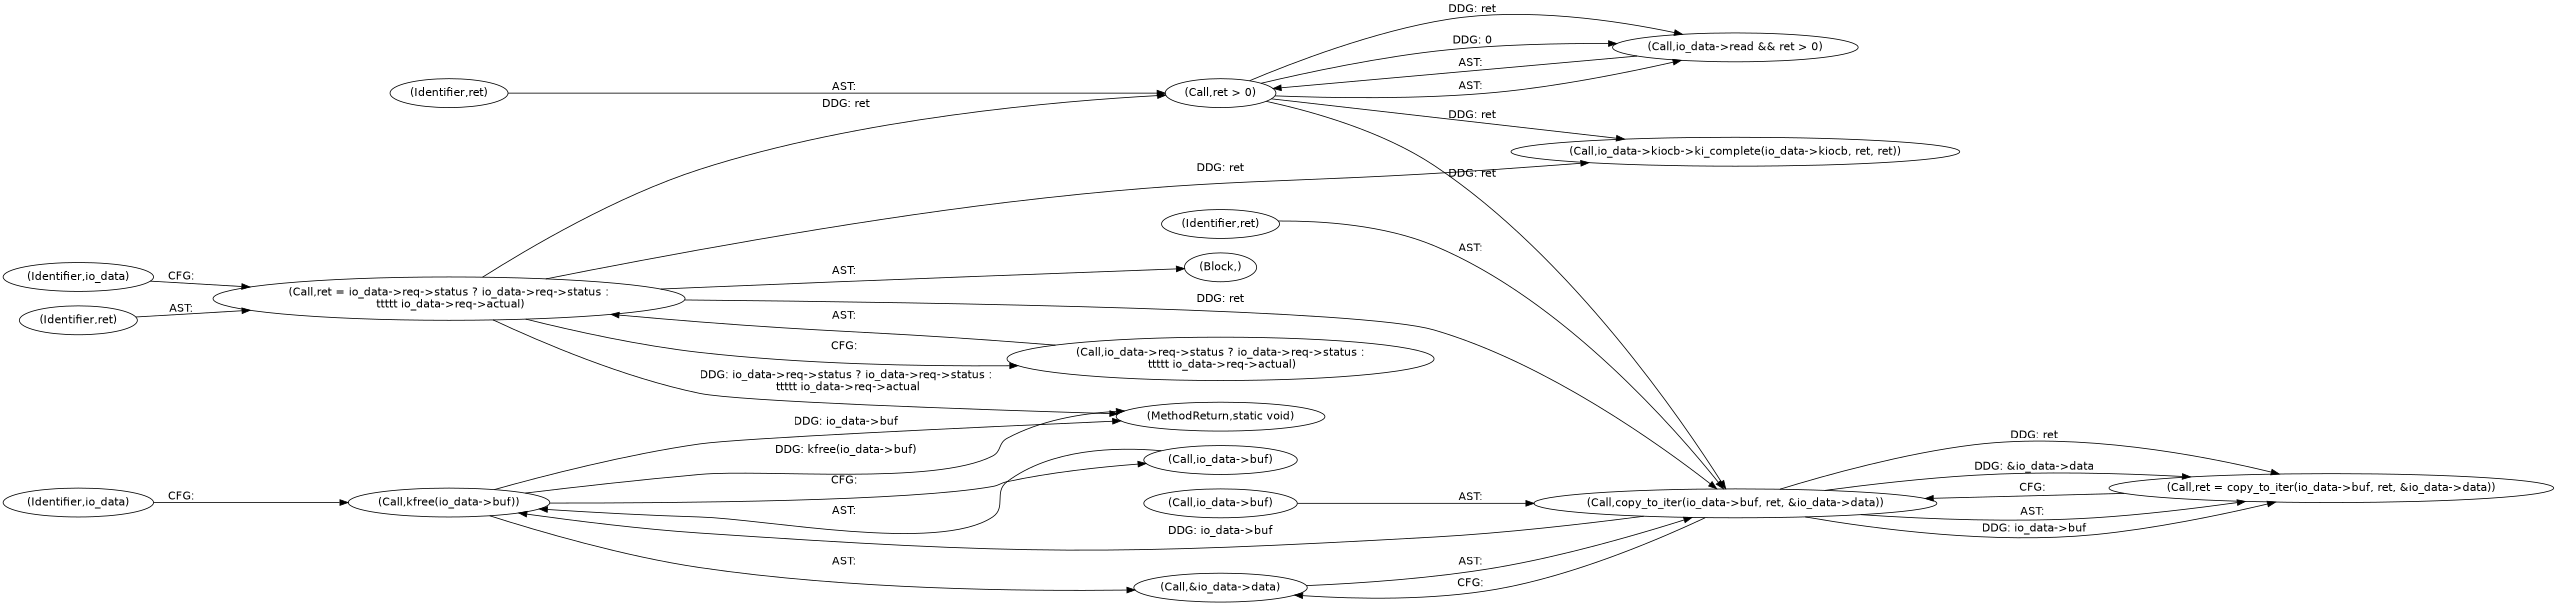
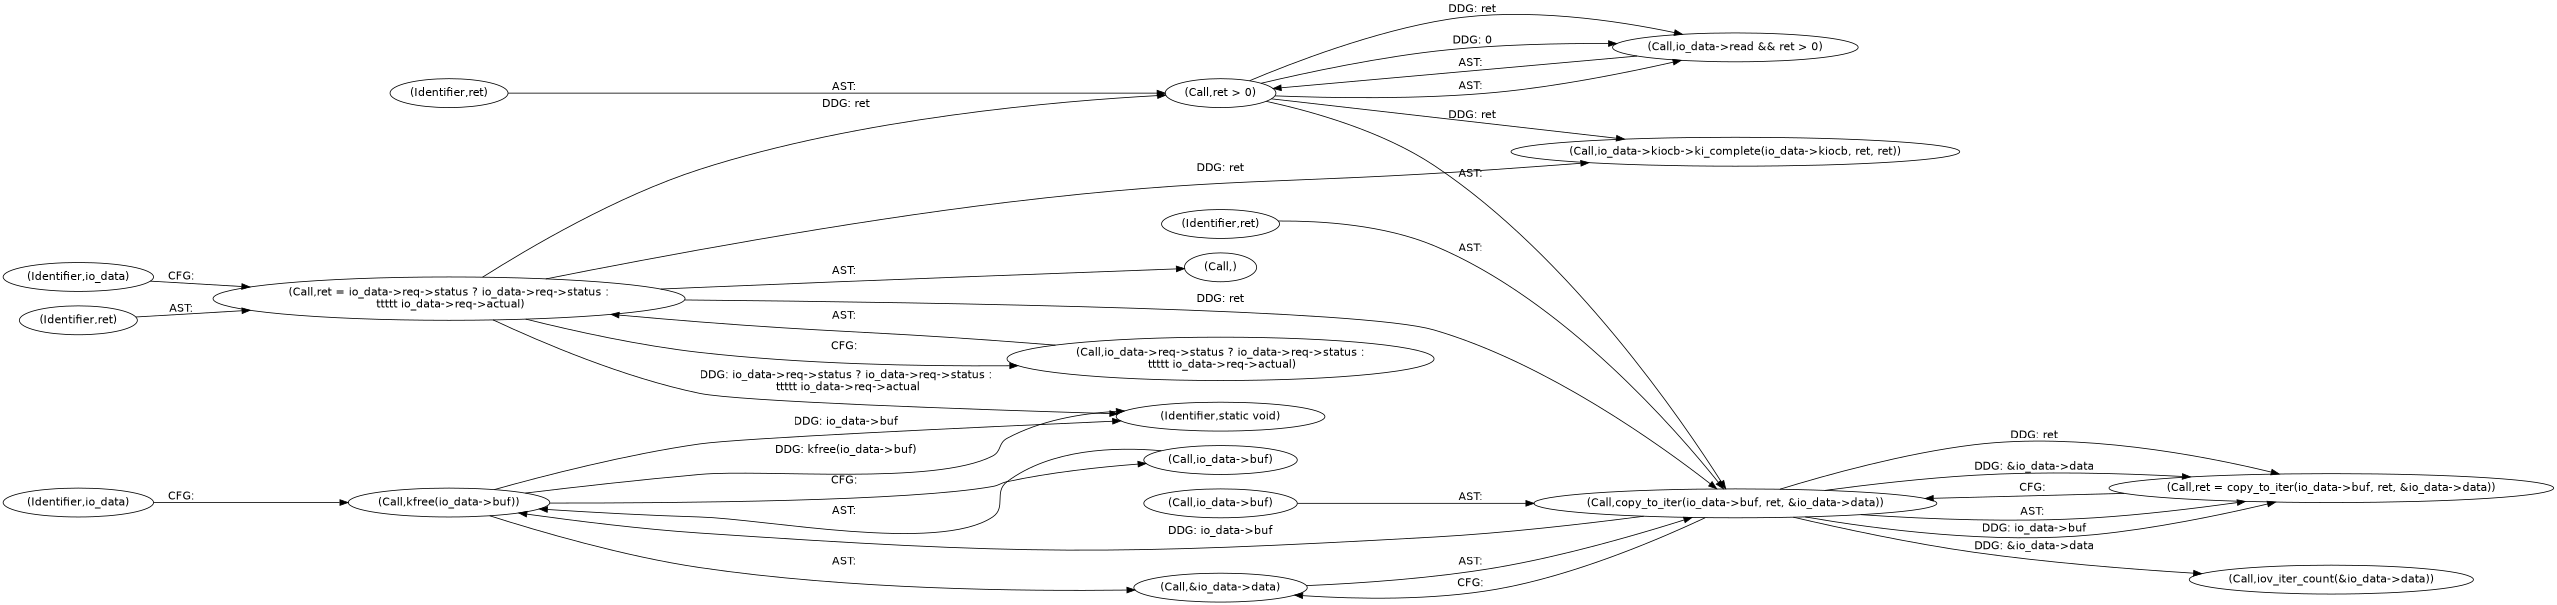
edge "(Call,ret > 0)" -> "(Call,copy_to_iter(io_data->buf, ret, &io_data->data))": label "DDG: ret" -> "AST: "
node "(Block,)": label "(Block,)" -> "(Call,)"
node "(MethodReturn,static void)": label "(MethodReturn,static void)" -> "(Identifier,static void)"
node "(Call,iov_iter_count(&io_data->data))": added
